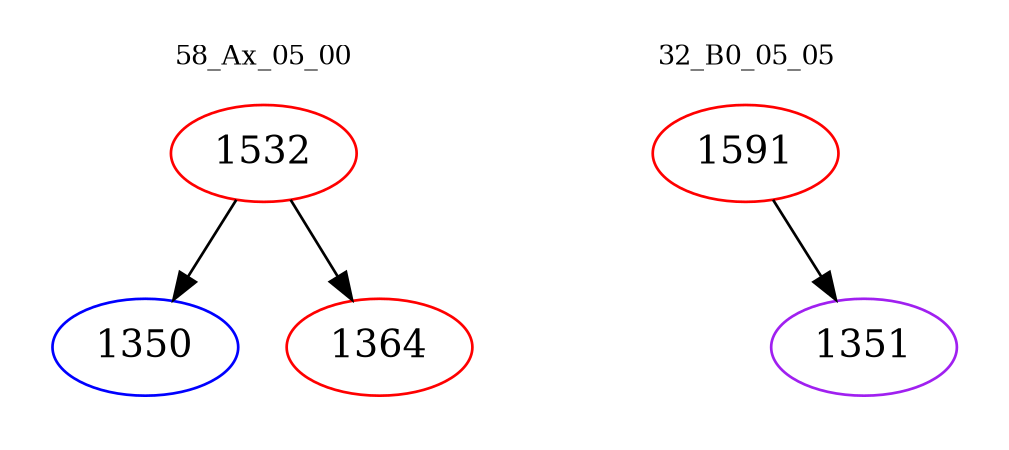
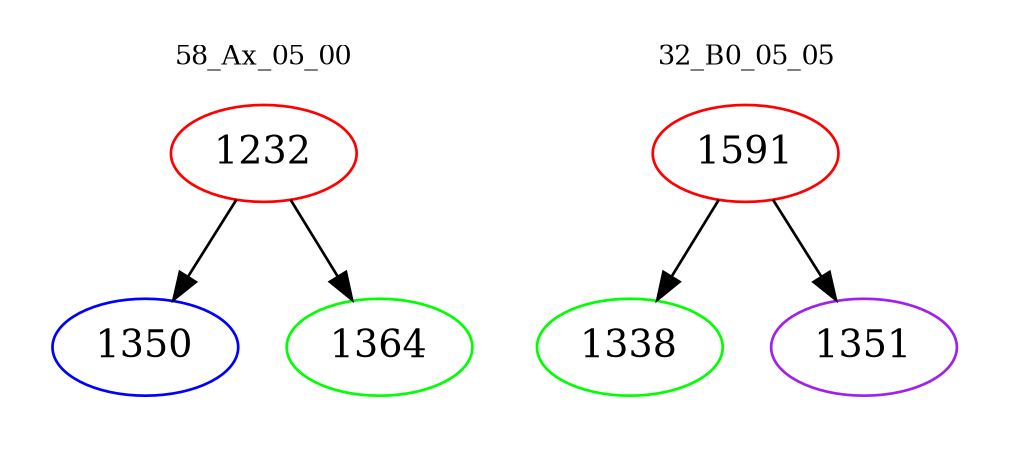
node "1532": label "1532" -> "1232"
node "1364": color red -> green
node "1338": added
